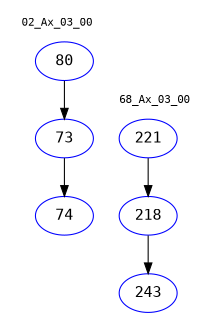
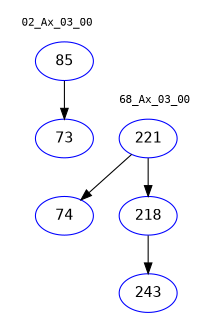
node "80": label "80" -> "85"
edge "73" -> "74": now "221" -> "74"
